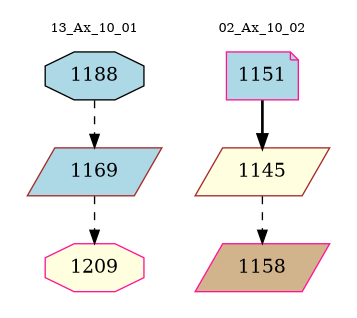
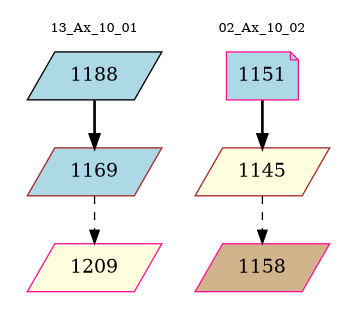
node "1188": shape octagon -> parallelogram
edge "1188" -> "1169": style dashed -> bold
node "1209": shape octagon -> parallelogram
